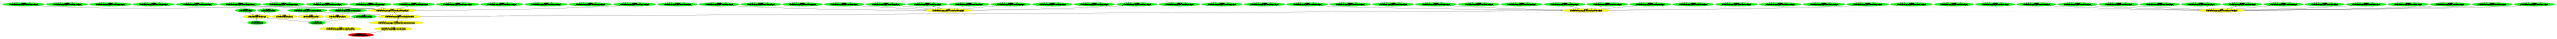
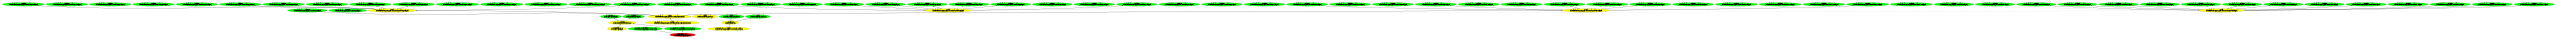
node "<switch> switch_cargo_capacity_by_cargo_0": removed
node "<switch> switch_cargo_capacity_by_cargo_2": fillcolor yellow -> green
edge "<switch> switch_cargo_capacity" -> "<switch> switch_graphics_layer_tail_light_16px": now "<switch> bulkhead_flat_car_ng_pony_gen_1U_switch_graphics" -> "<switch> switch_graphics_layer_tail_light_16px"
node "<spriteset> ss_tail_light_16px_flipped": fillcolor green -> yellow
node "<switch> switch_cargo_capacity": fillcolor green -> yellow
node "<switch> bulkhead_flat_car_ng_pony_gen_1U_switch_graphics": fillcolor yellow -> green
node "<spriteset> bulkhead_flat_car_ng_pony_gen_1U_ss_purchase": added
